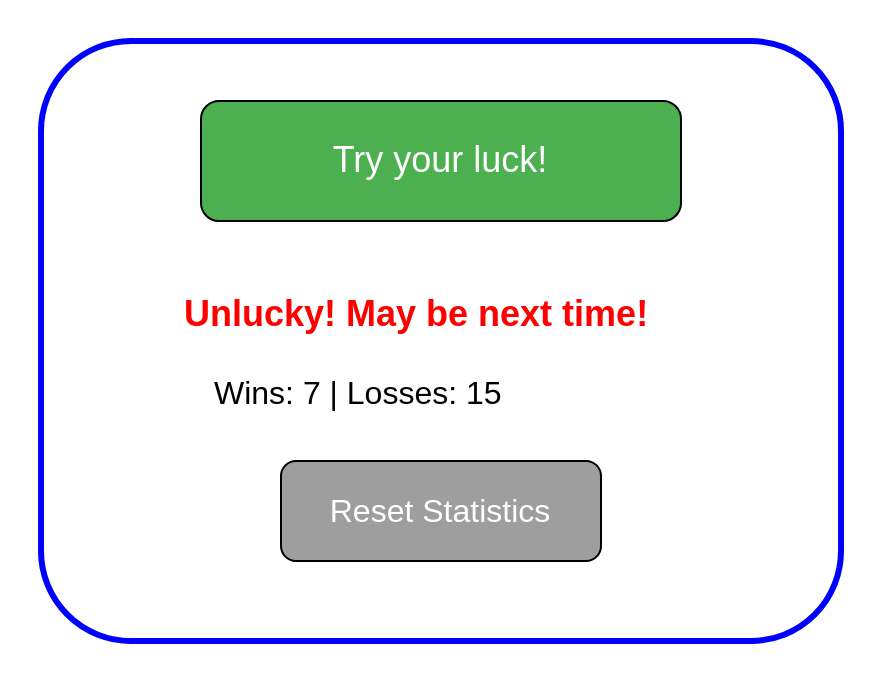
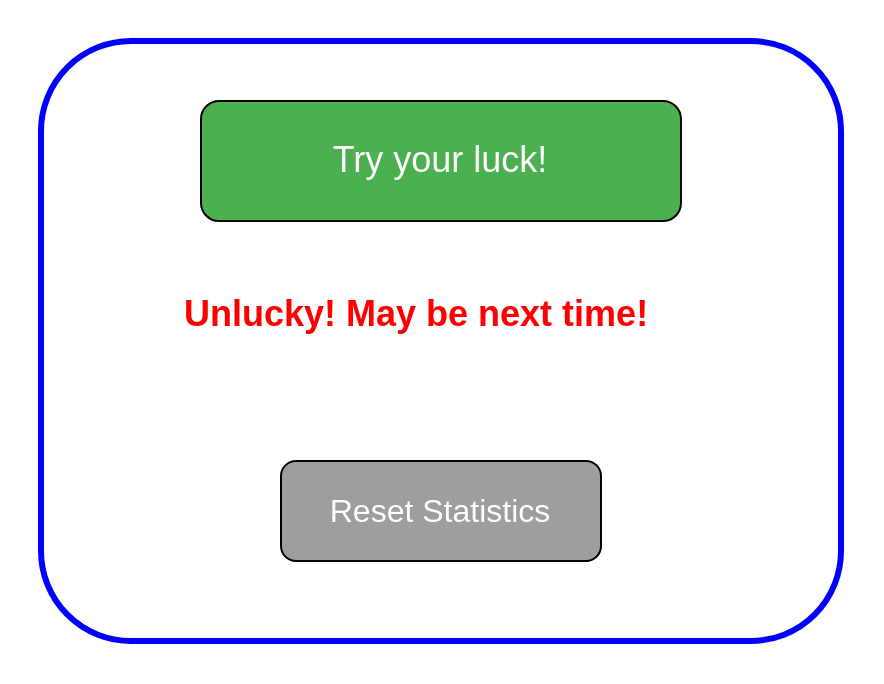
node "Wins: 7 | Losses: 15": removed
